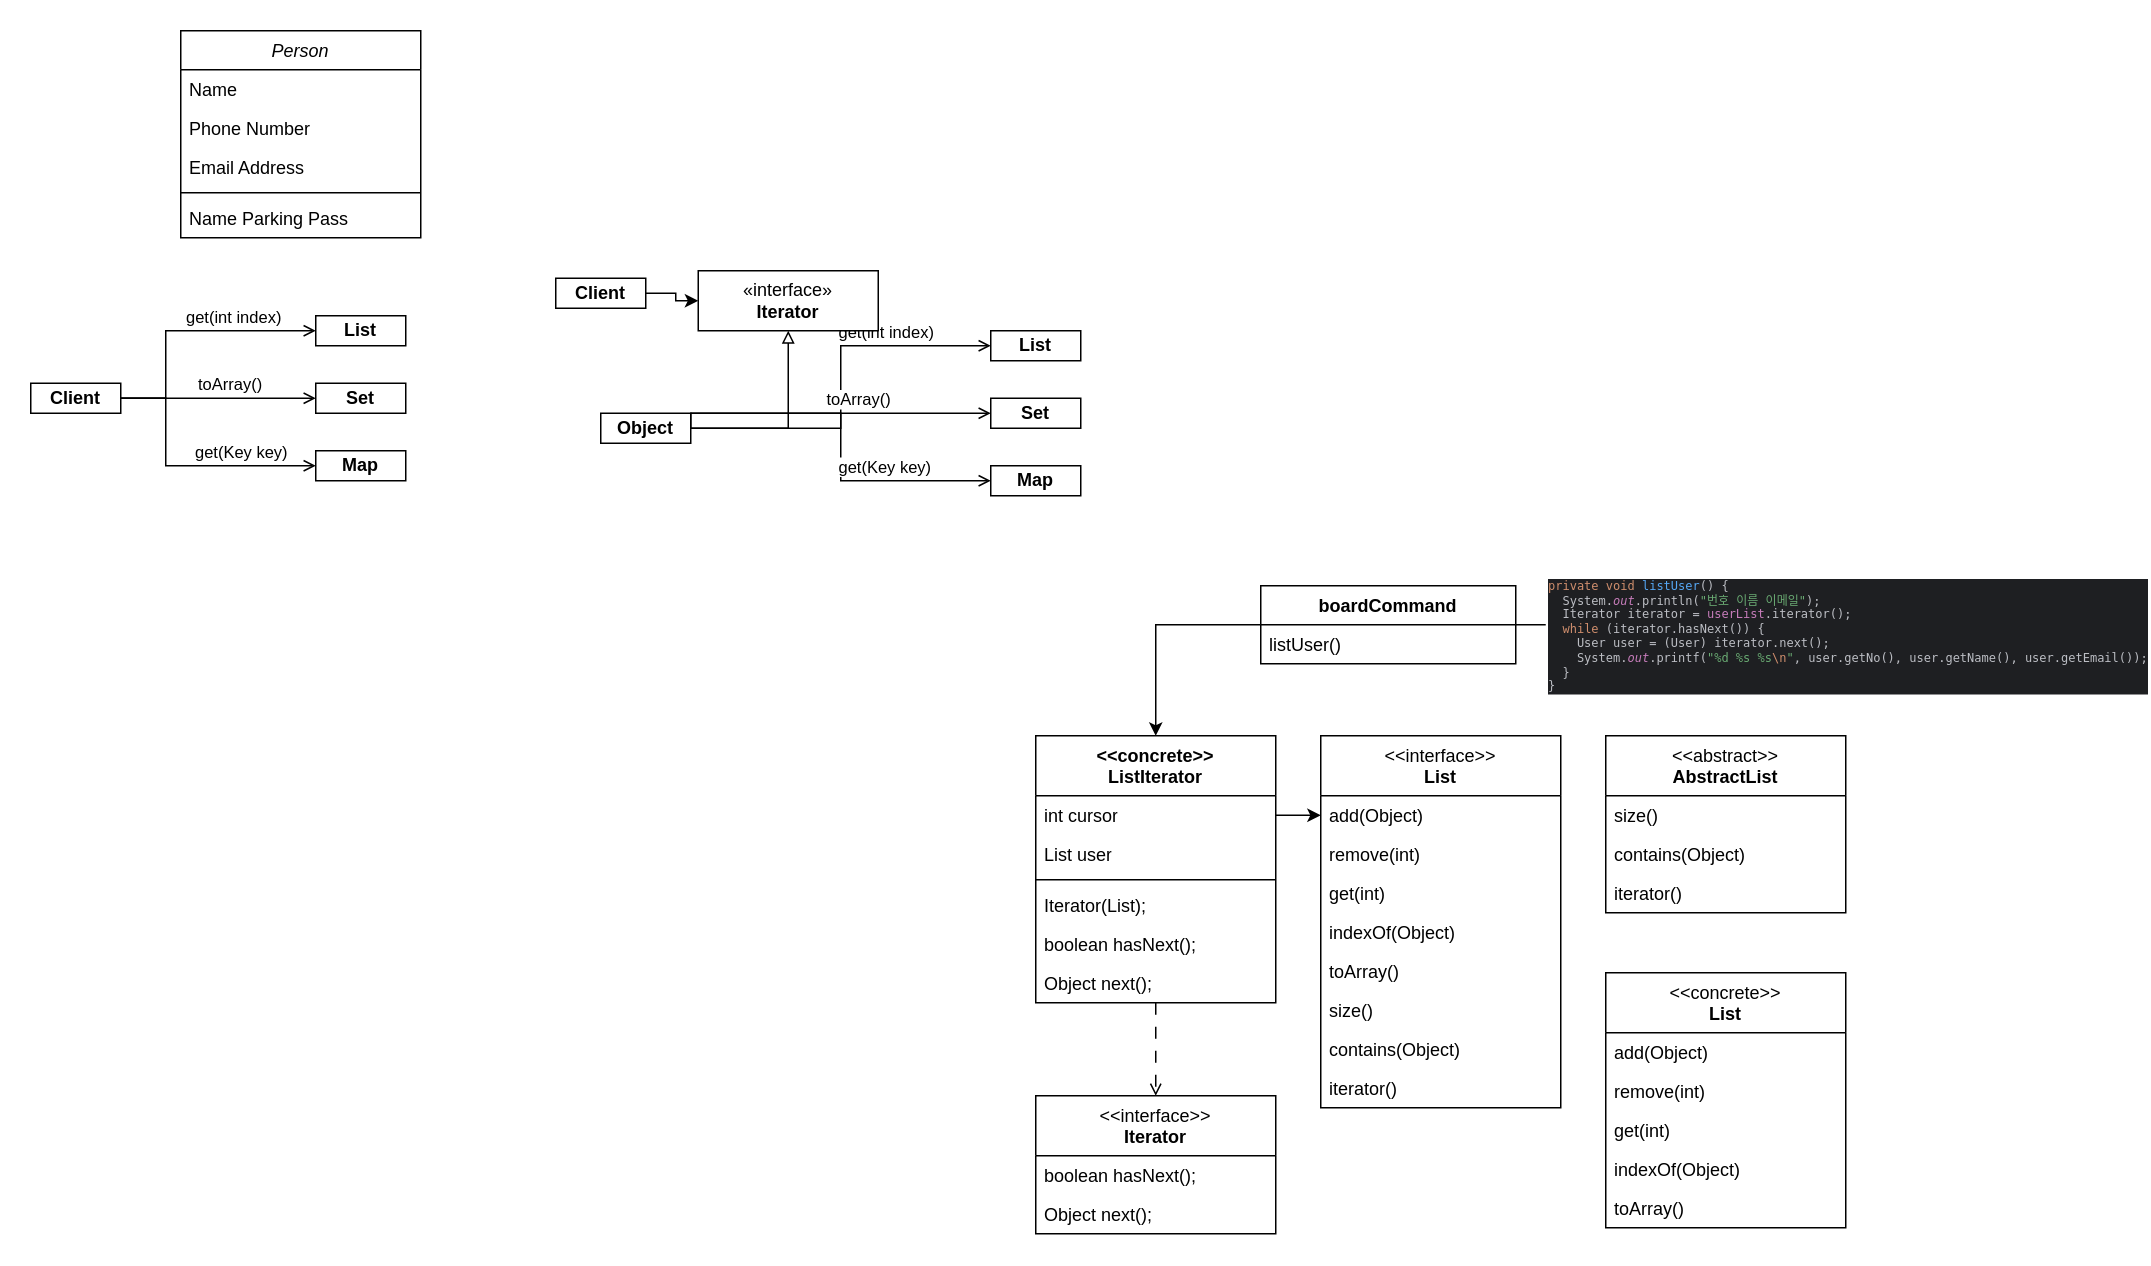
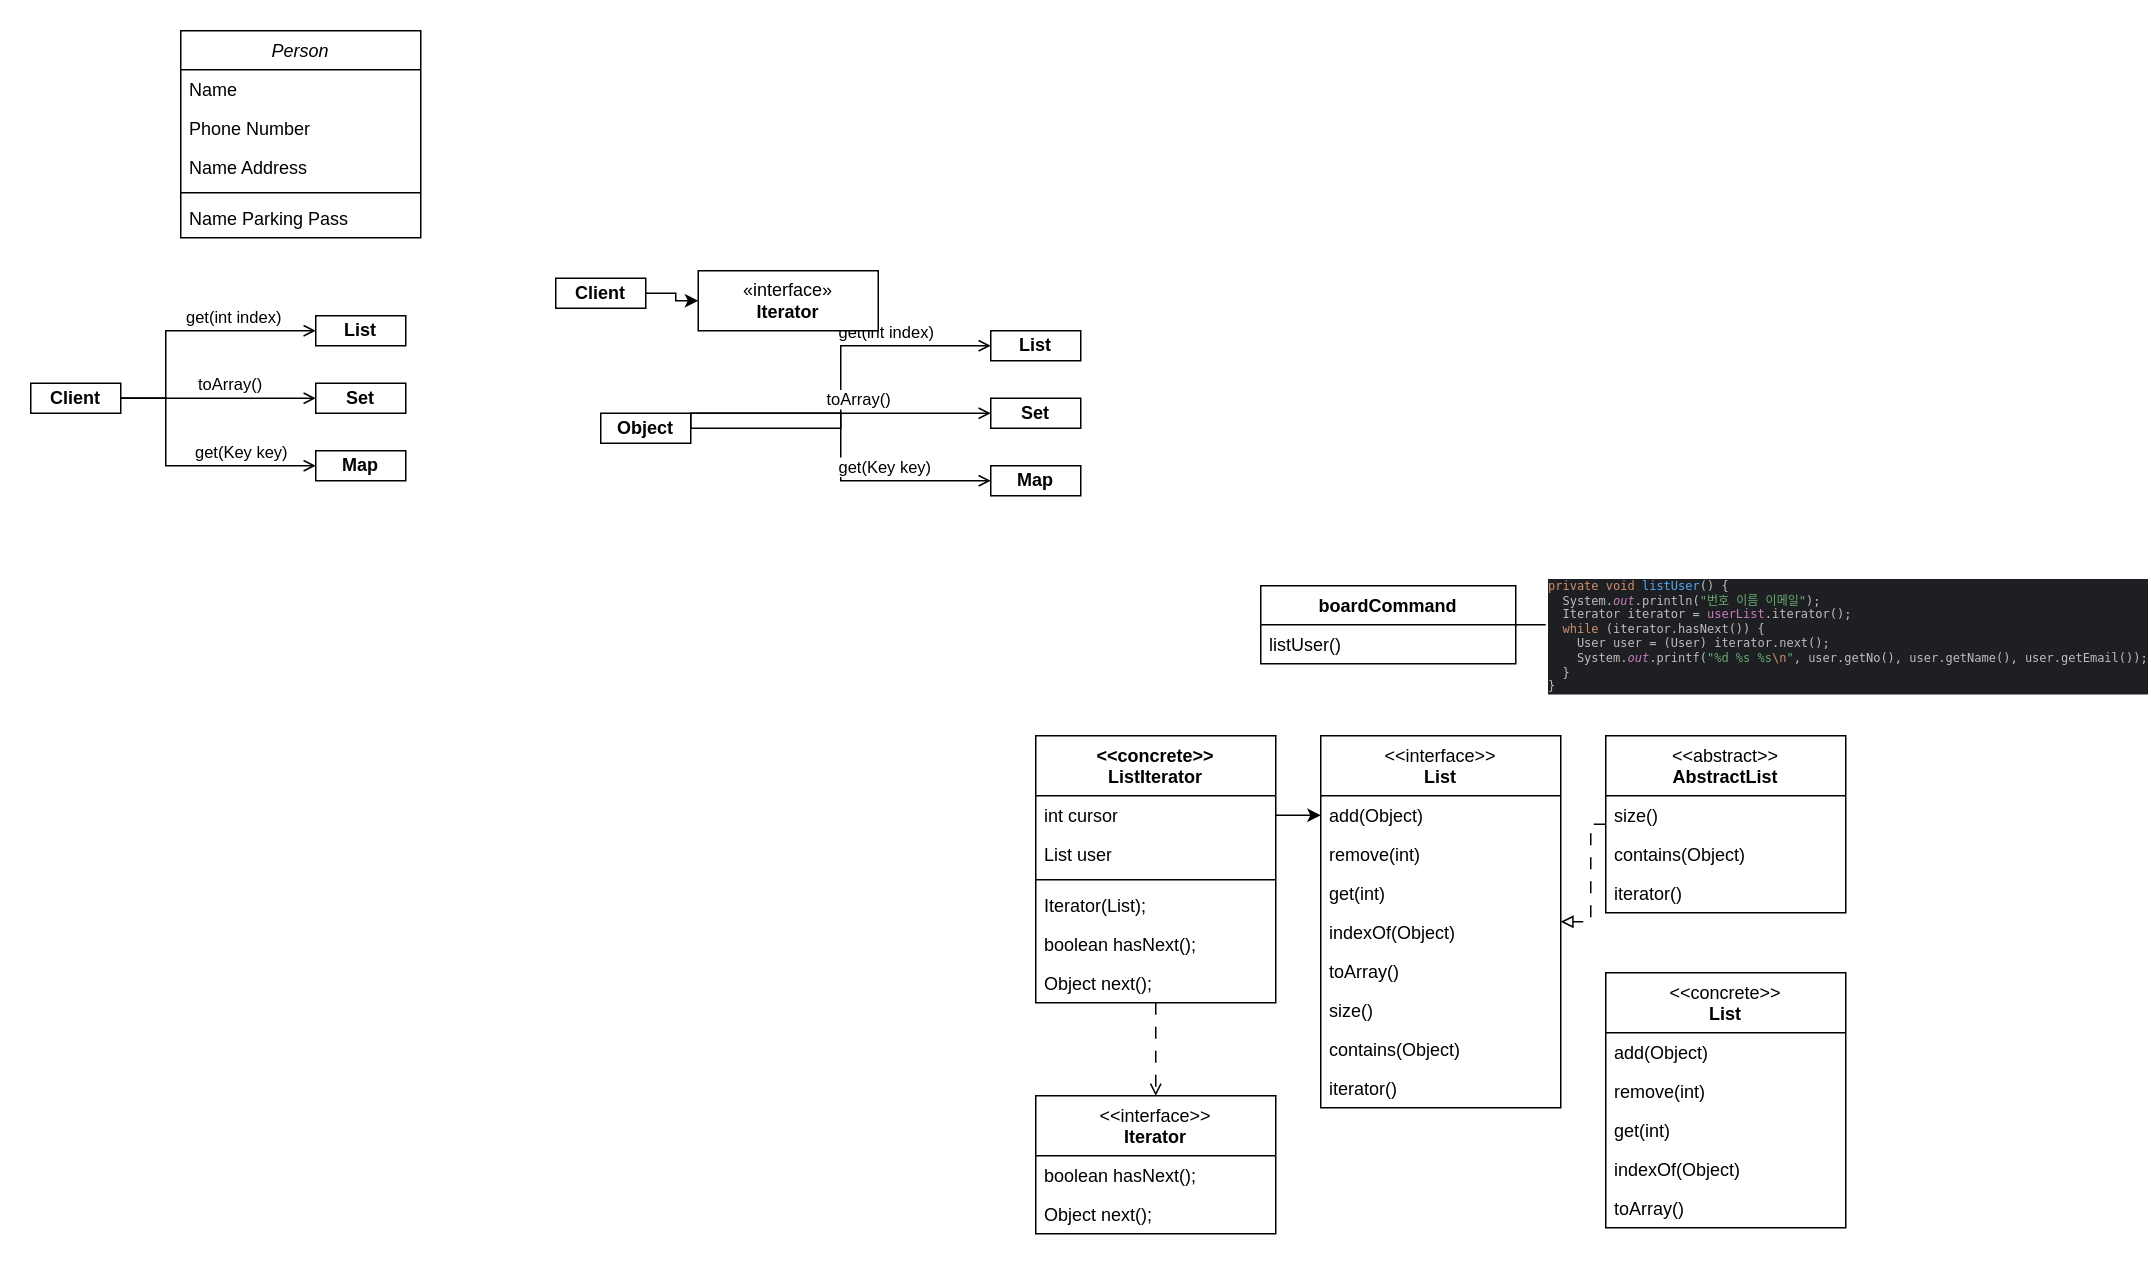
node "Email Address": label "Email Address" -> "Name Address"
edge "Object" -> "«interface» Iterator": removed
edge "boardCommand" -> "<<concrete>> ListIterator": removed
edge "<<abstract>> AbstractList" -> "<<interface>> List": added
